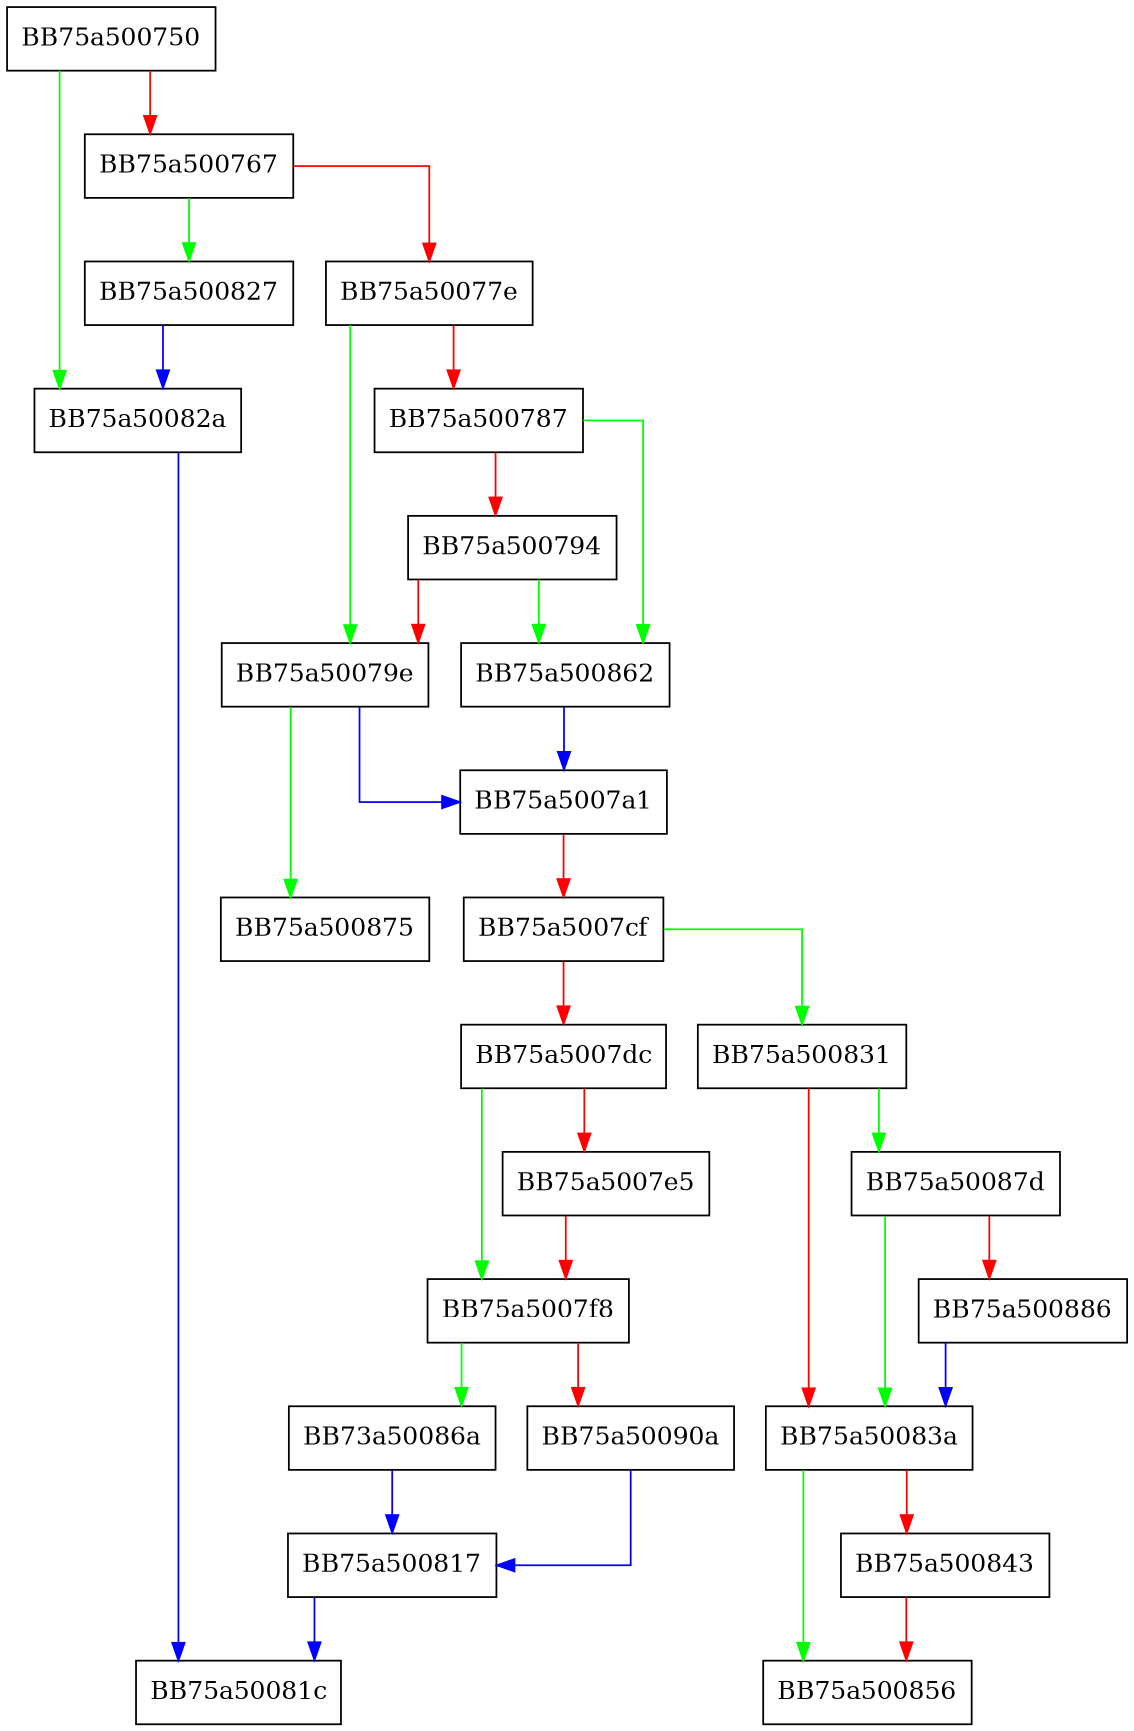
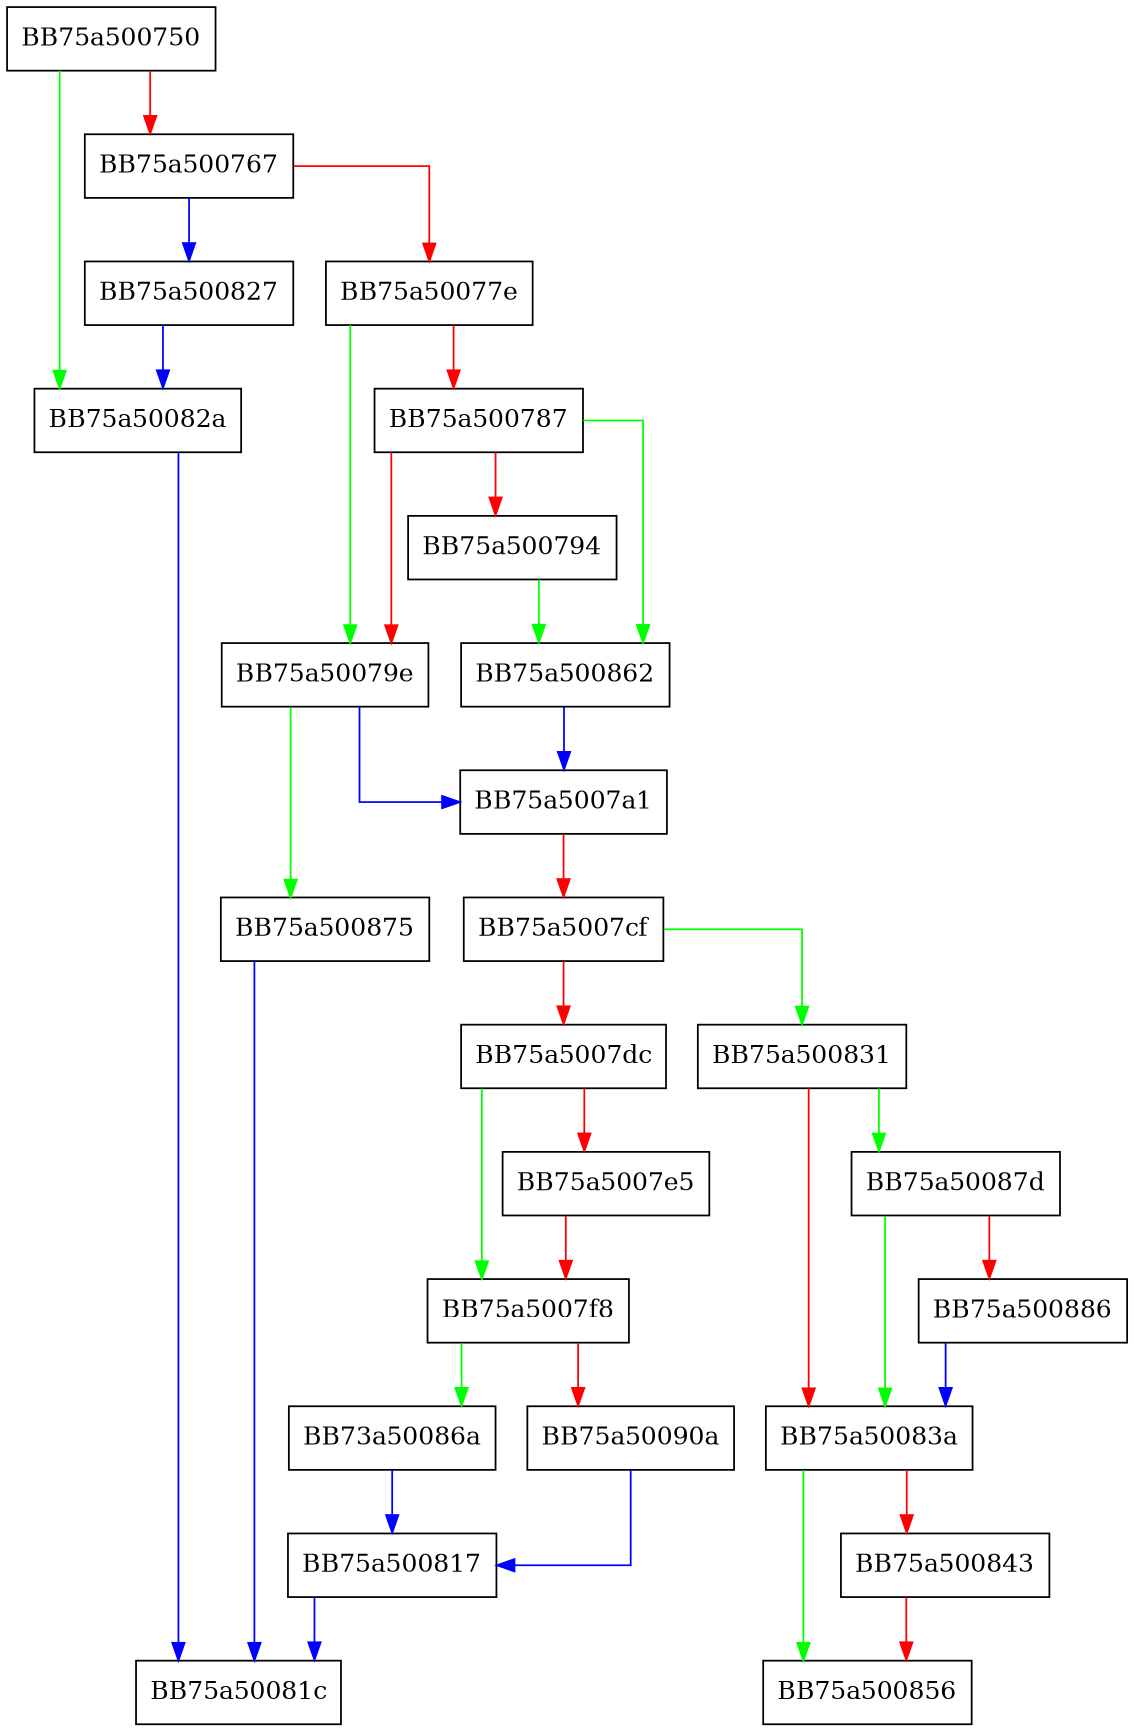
edge "BB75a500767" -> "BB75a500827": color green -> blue
edge "BB75a500794" -> "BB75a50079e": now "BB75a500787" -> "BB75a50079e"
edge "BB75a500875" -> "BB75a50081c": added
